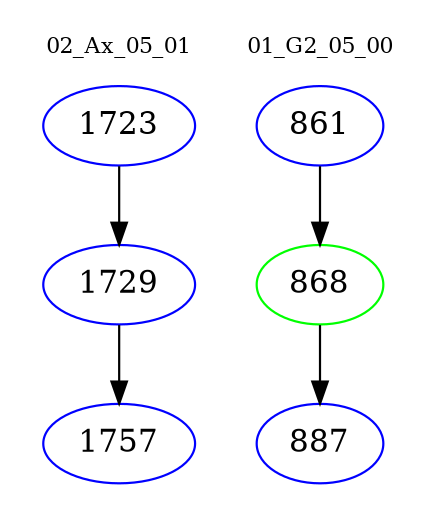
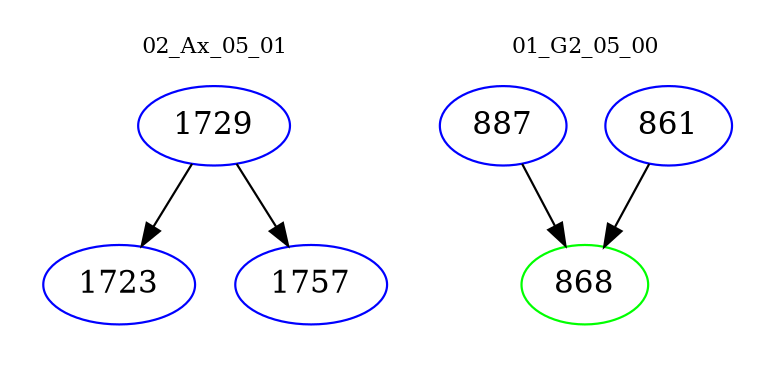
edge "1723" -> "1729": reversed
edge "868" -> "887": reversed
